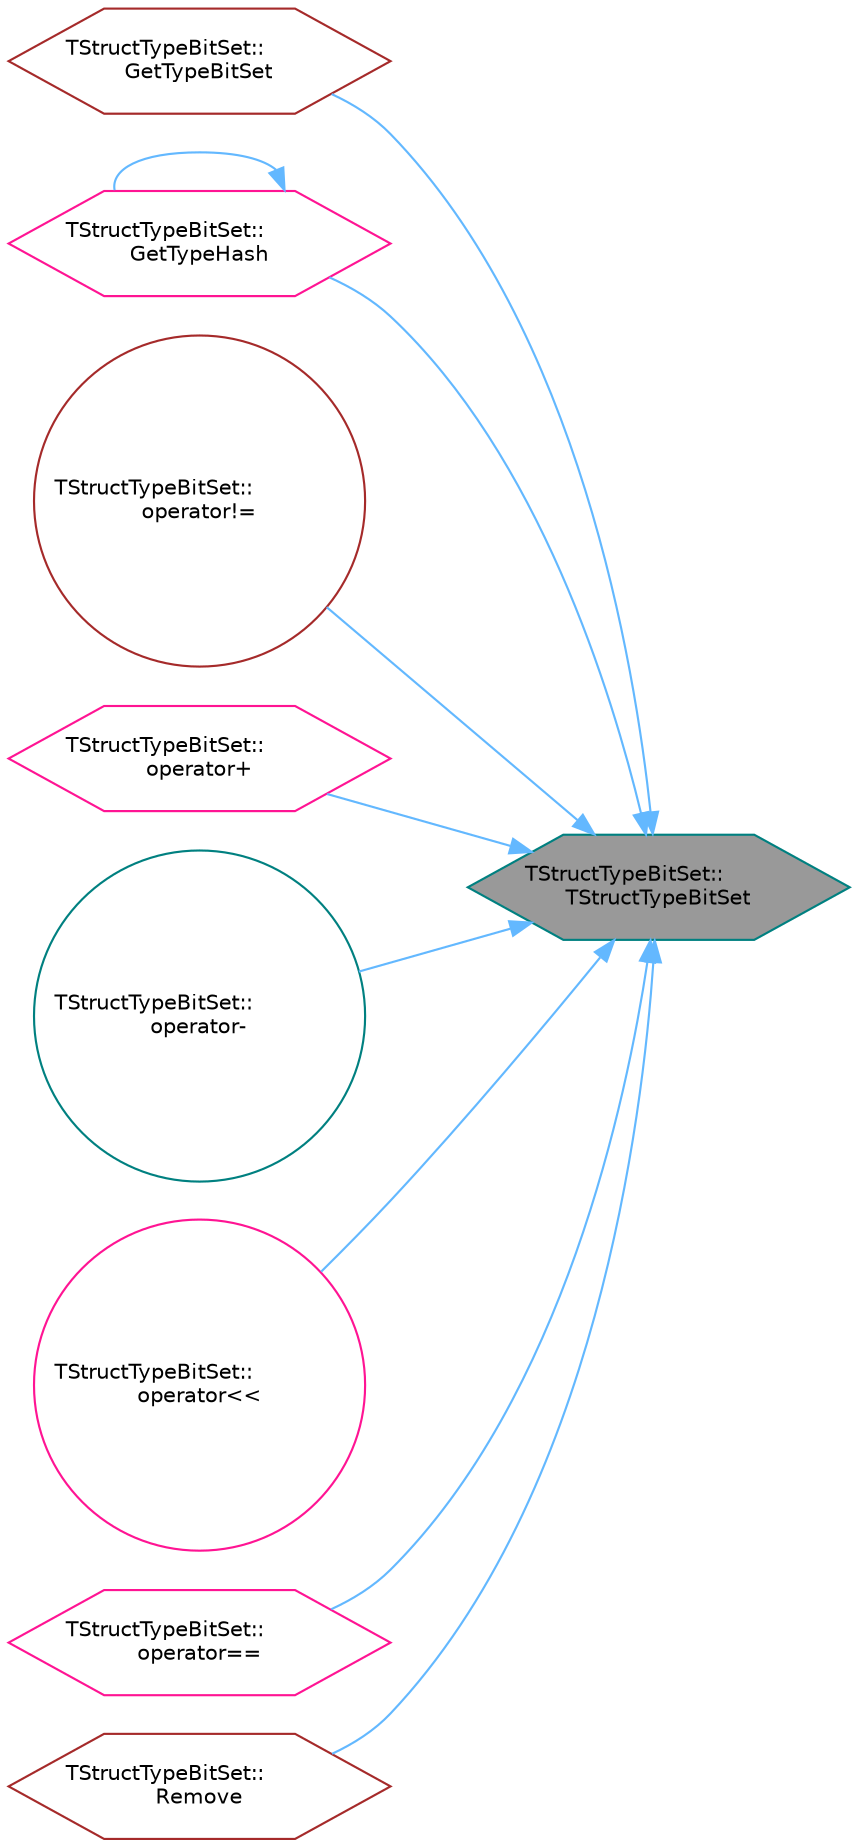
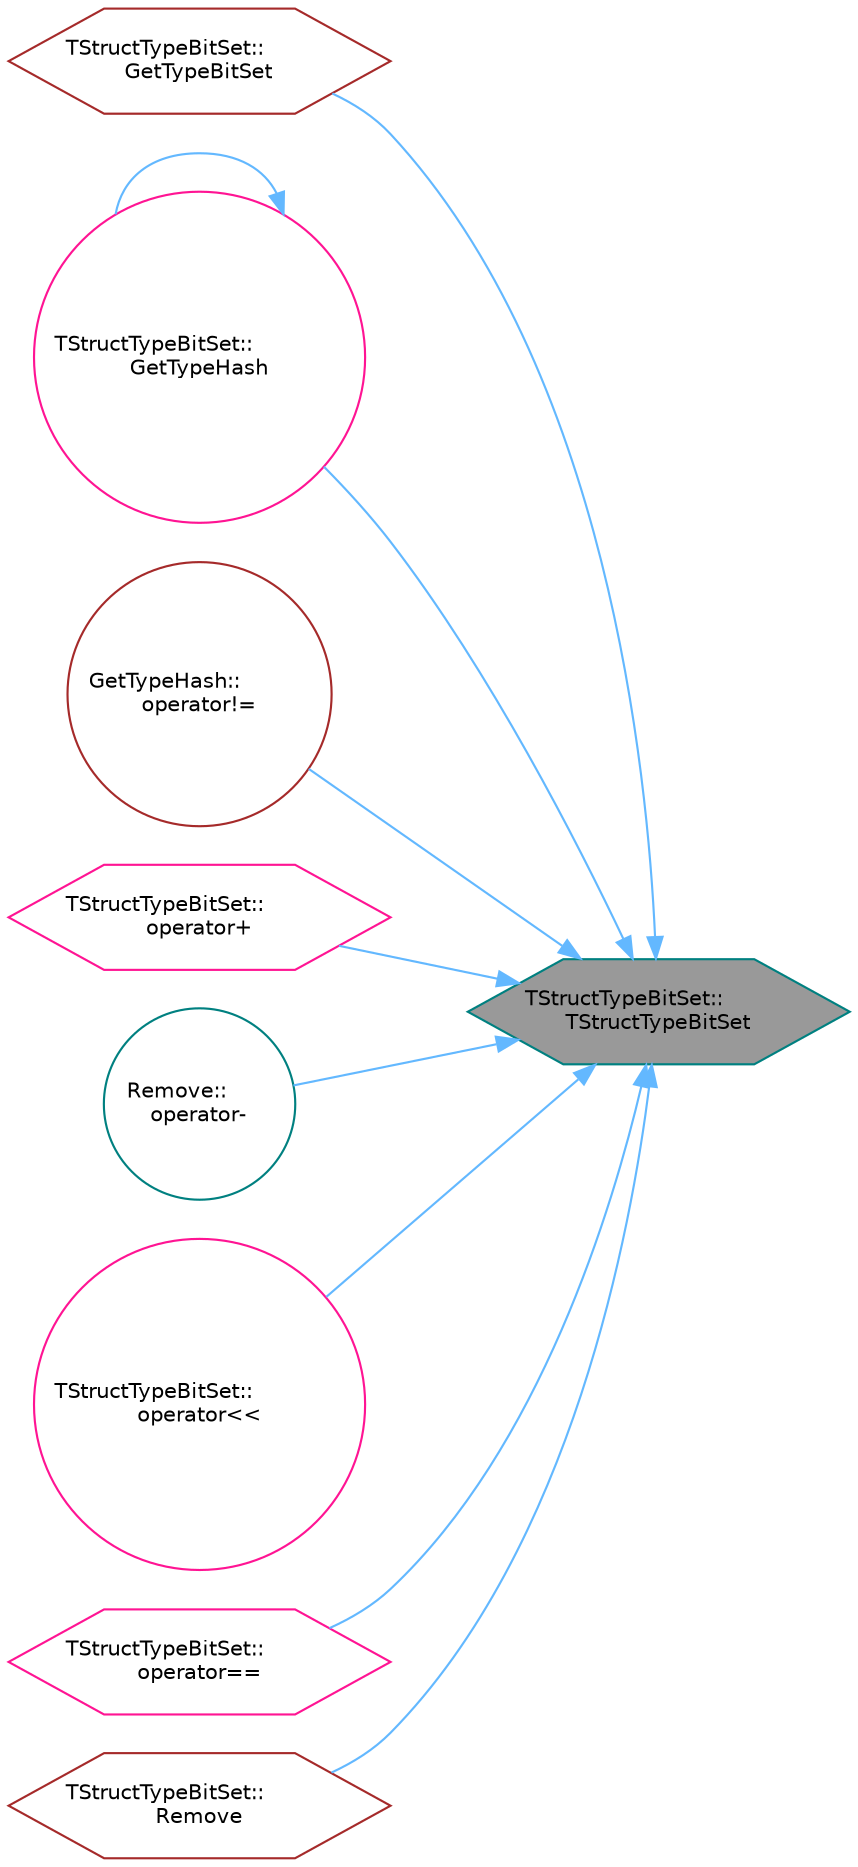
node "TStructTypeBitSet:: GetTypeHash": shape hexagon -> circle
node "TStructTypeBitSet:: operator!=": label "TStructTypeBitSet:: operator!=" -> "GetTypeHash:: operator!="
node "TStructTypeBitSet:: operator-": label "TStructTypeBitSet:: operator-" -> "Remove:: operator-"
